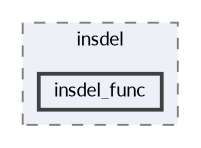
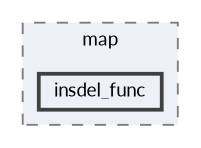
cluster "insdel": label "insdel" -> "map"
